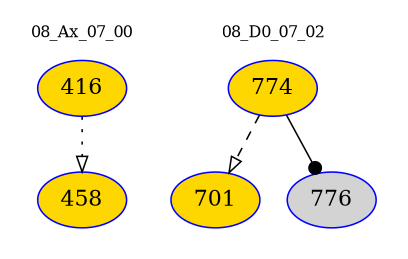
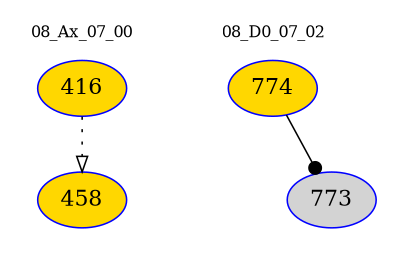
node "701": removed
node "776": label "776" -> "773"
